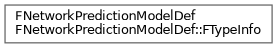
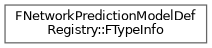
node "FNetworkPredictionModelDef FNetworkPredictionModelDef::FTypeInfo": label "FNetworkPredictionModelDef FNetworkPredictionModelDef::FTypeInfo" -> "FNetworkPredictionModelDef Registry::FTypeInfo"
